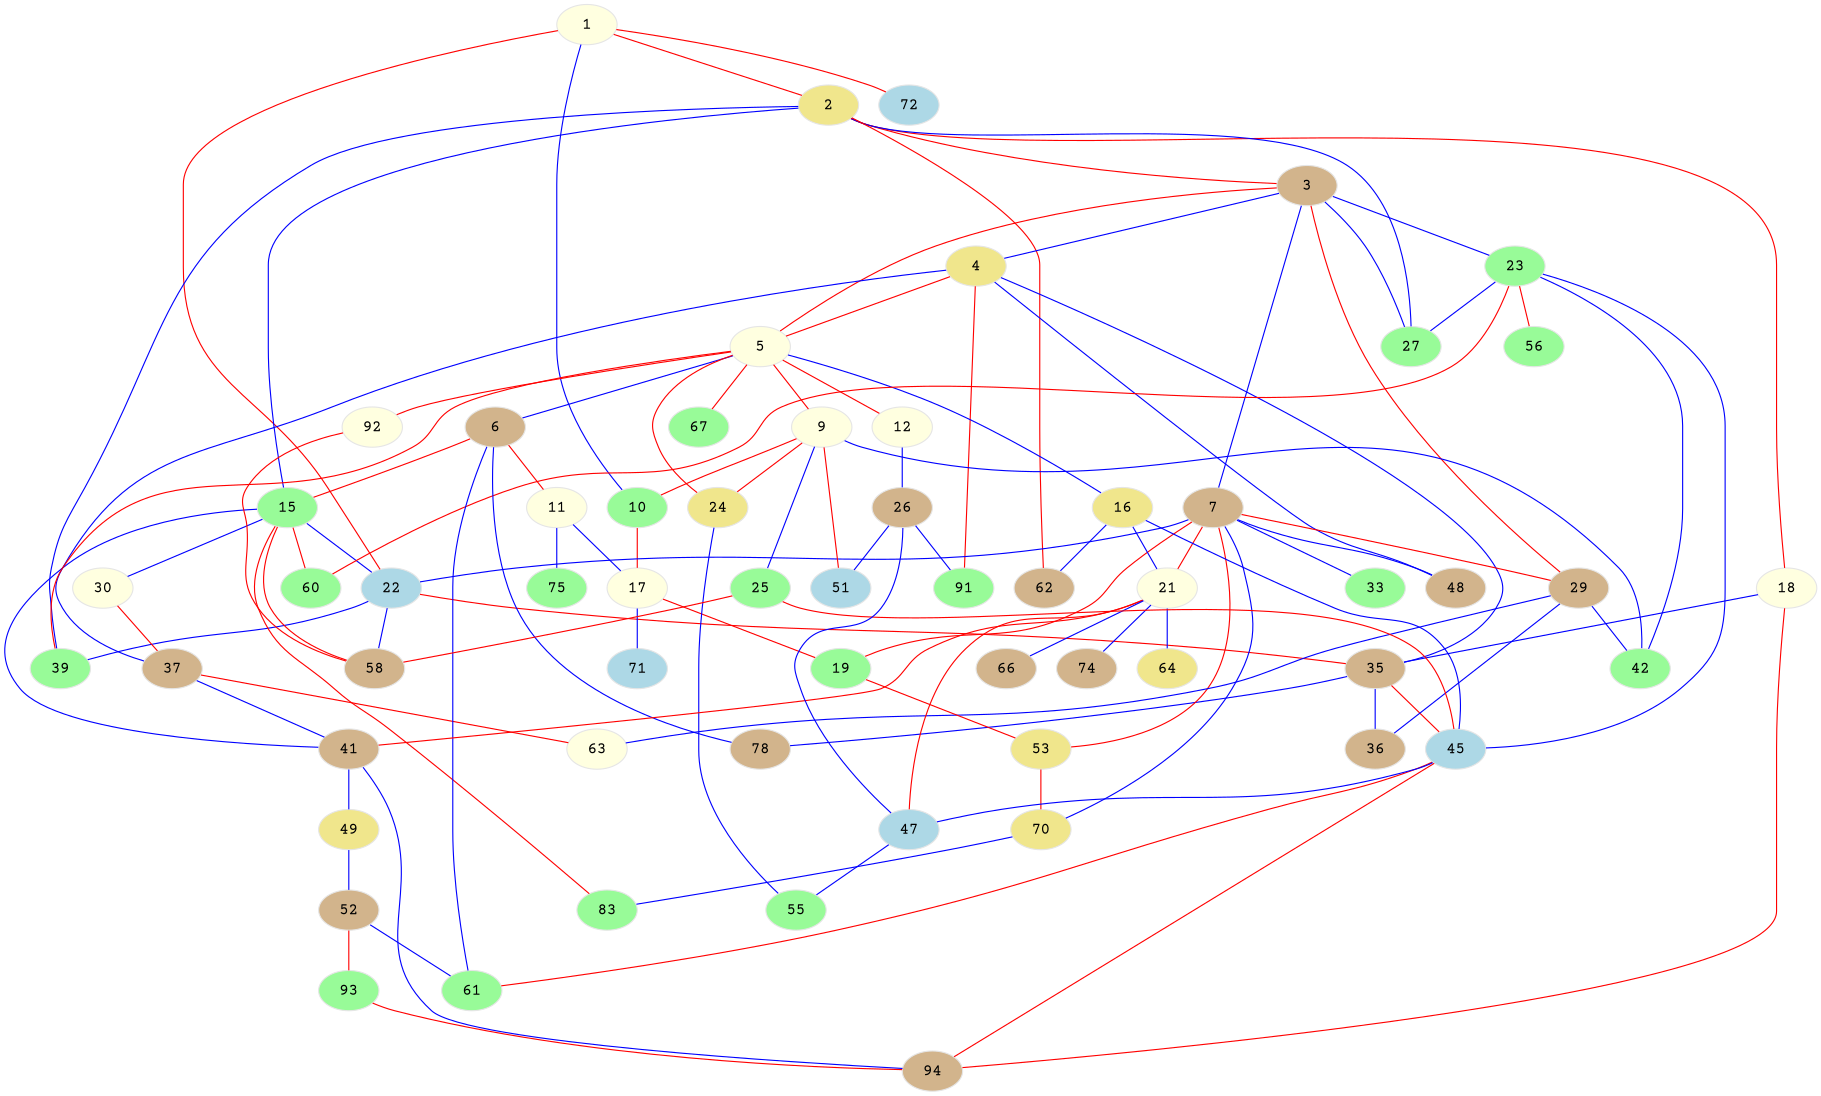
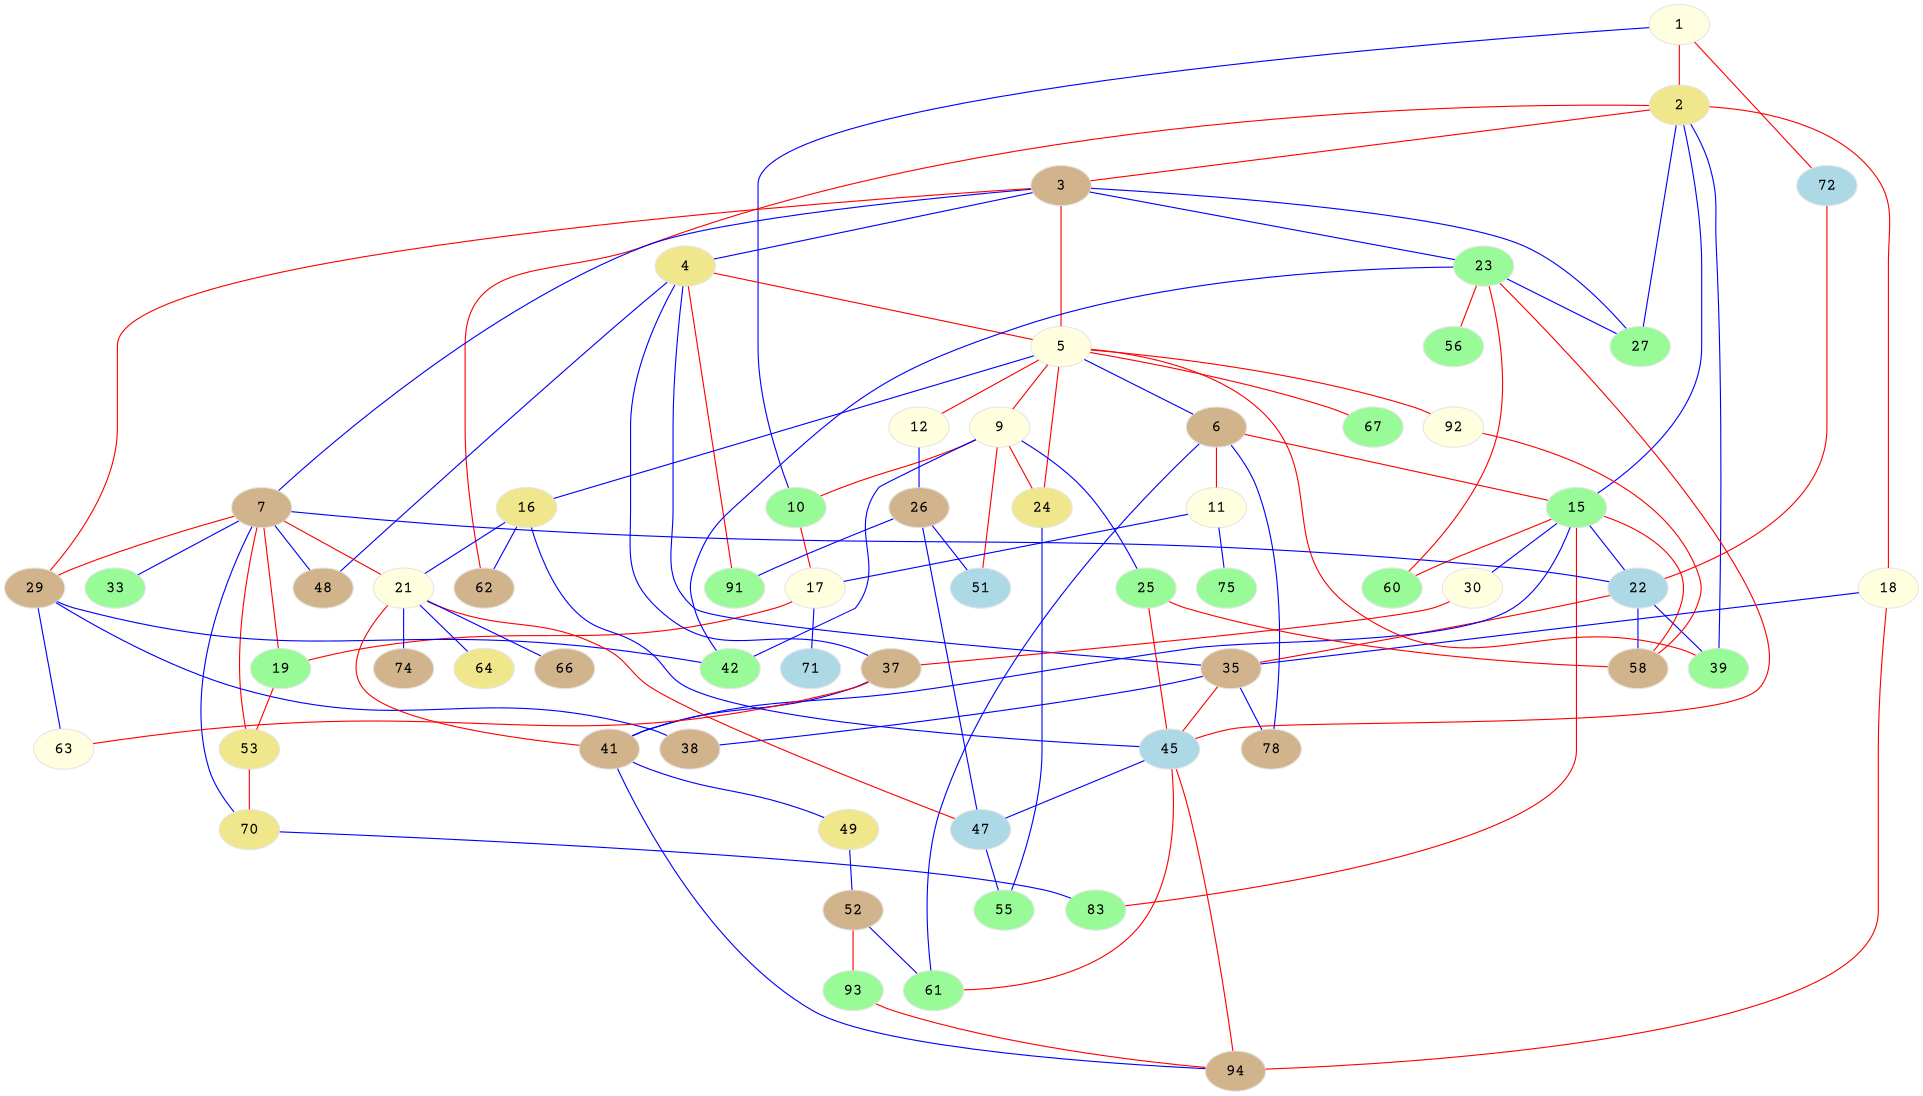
edge "1" -- "22": now "72" -- "22"
edge "23" -- "45": color blue -> red
node "36": label "36" -> "38"
